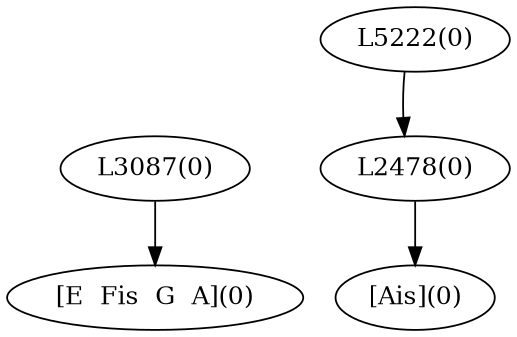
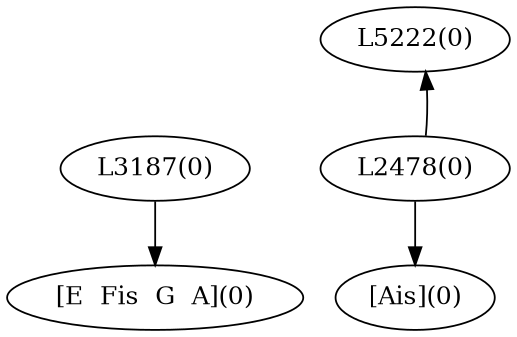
edge "L5222(0)" -> "L2478(0)": reversed
node "L3087(0)": label "L3087(0)" -> "L3187(0)"
